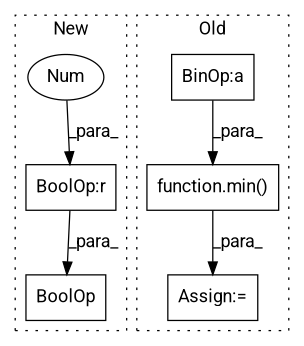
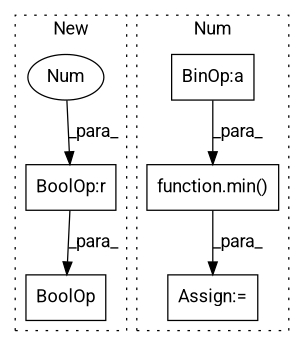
cluster "Old": label "Old" -> "Num"
